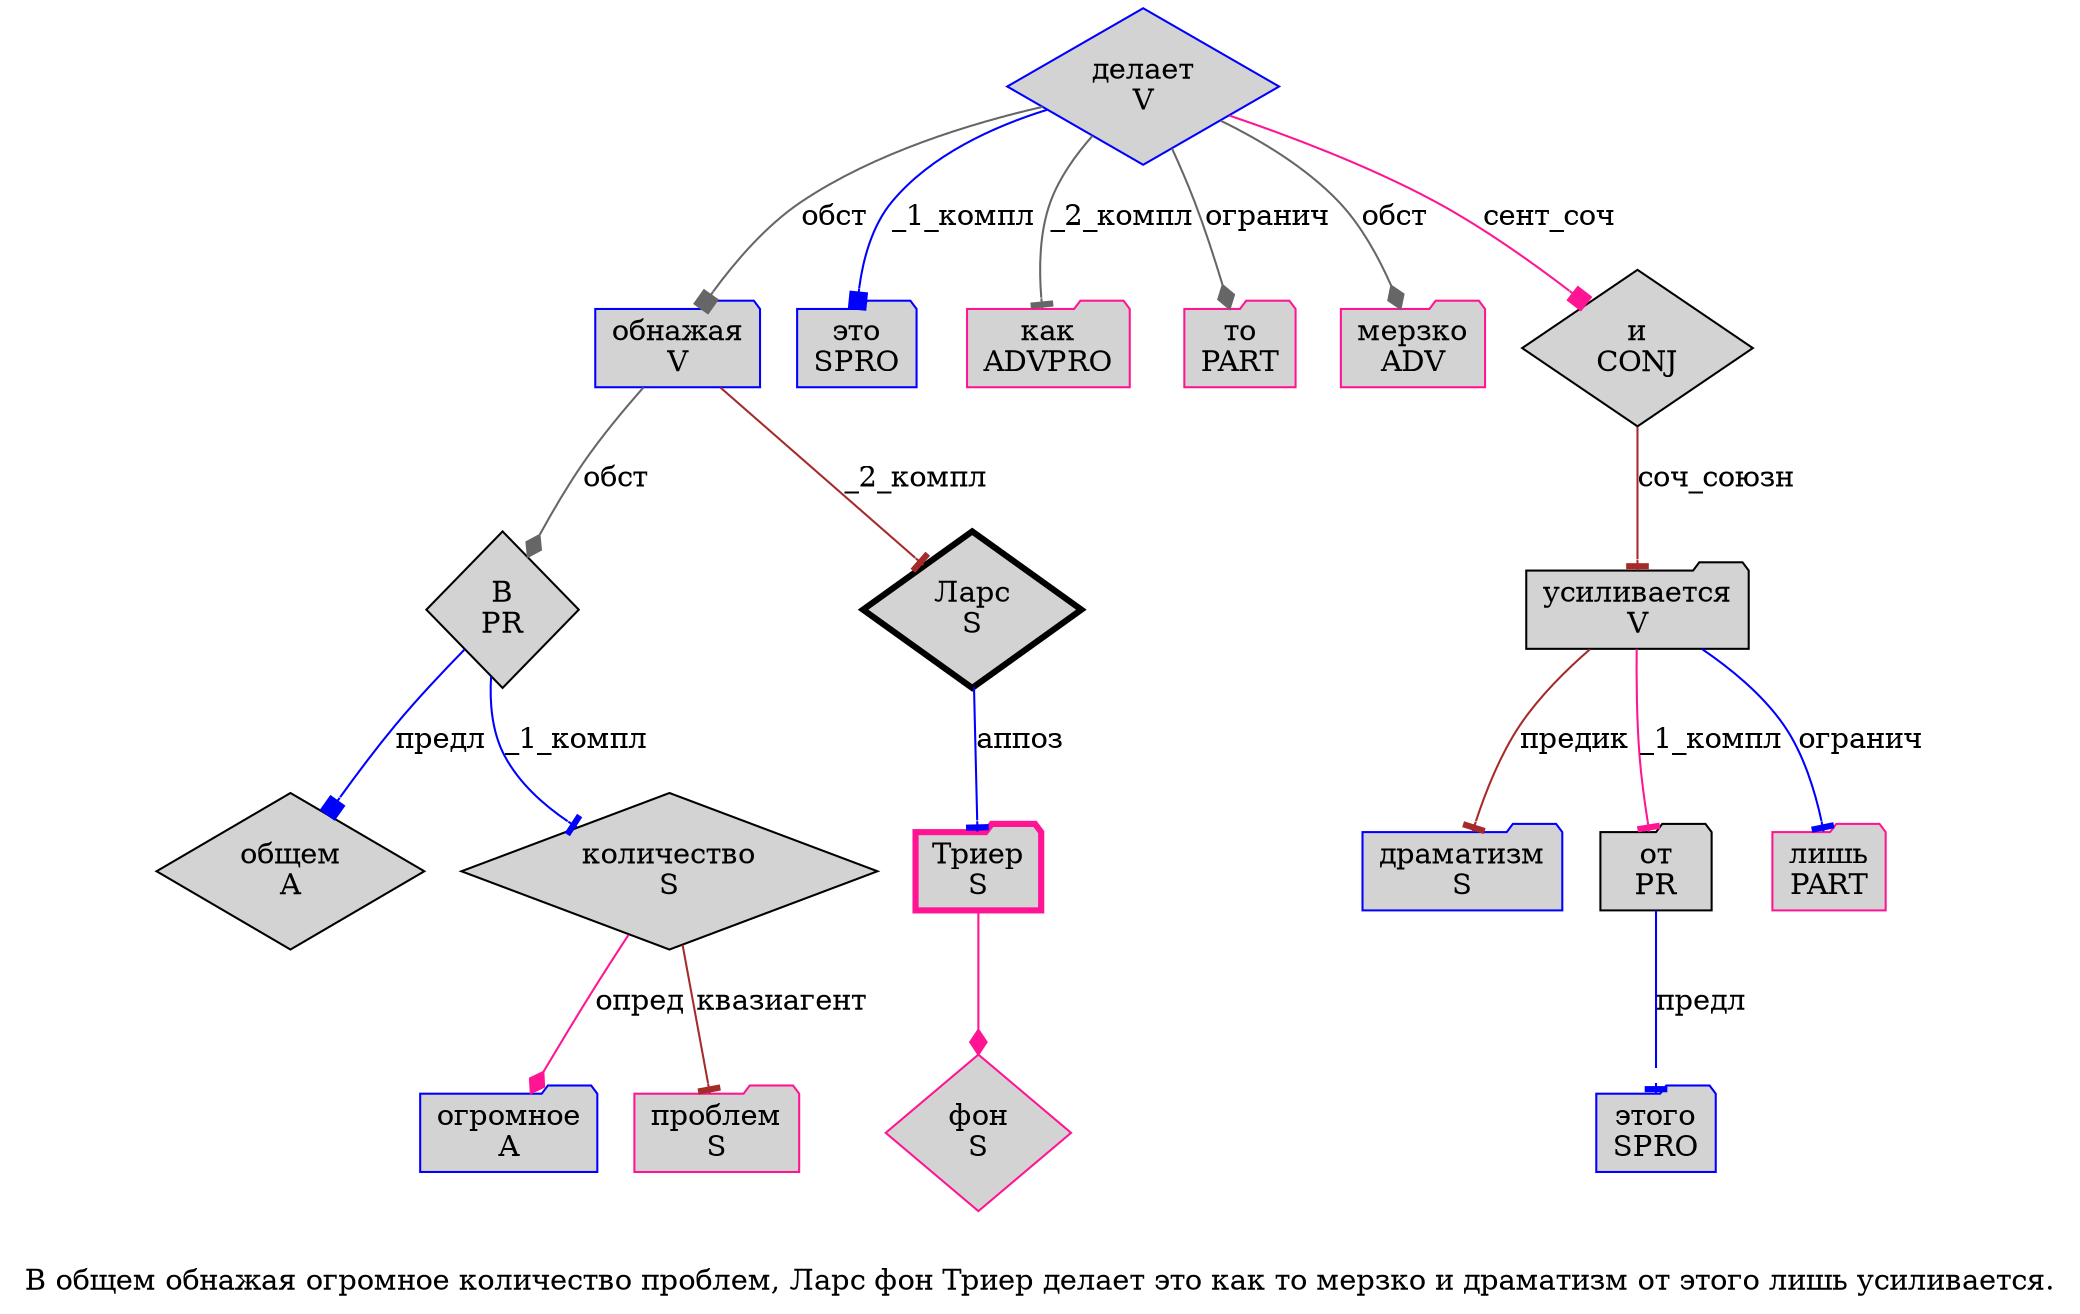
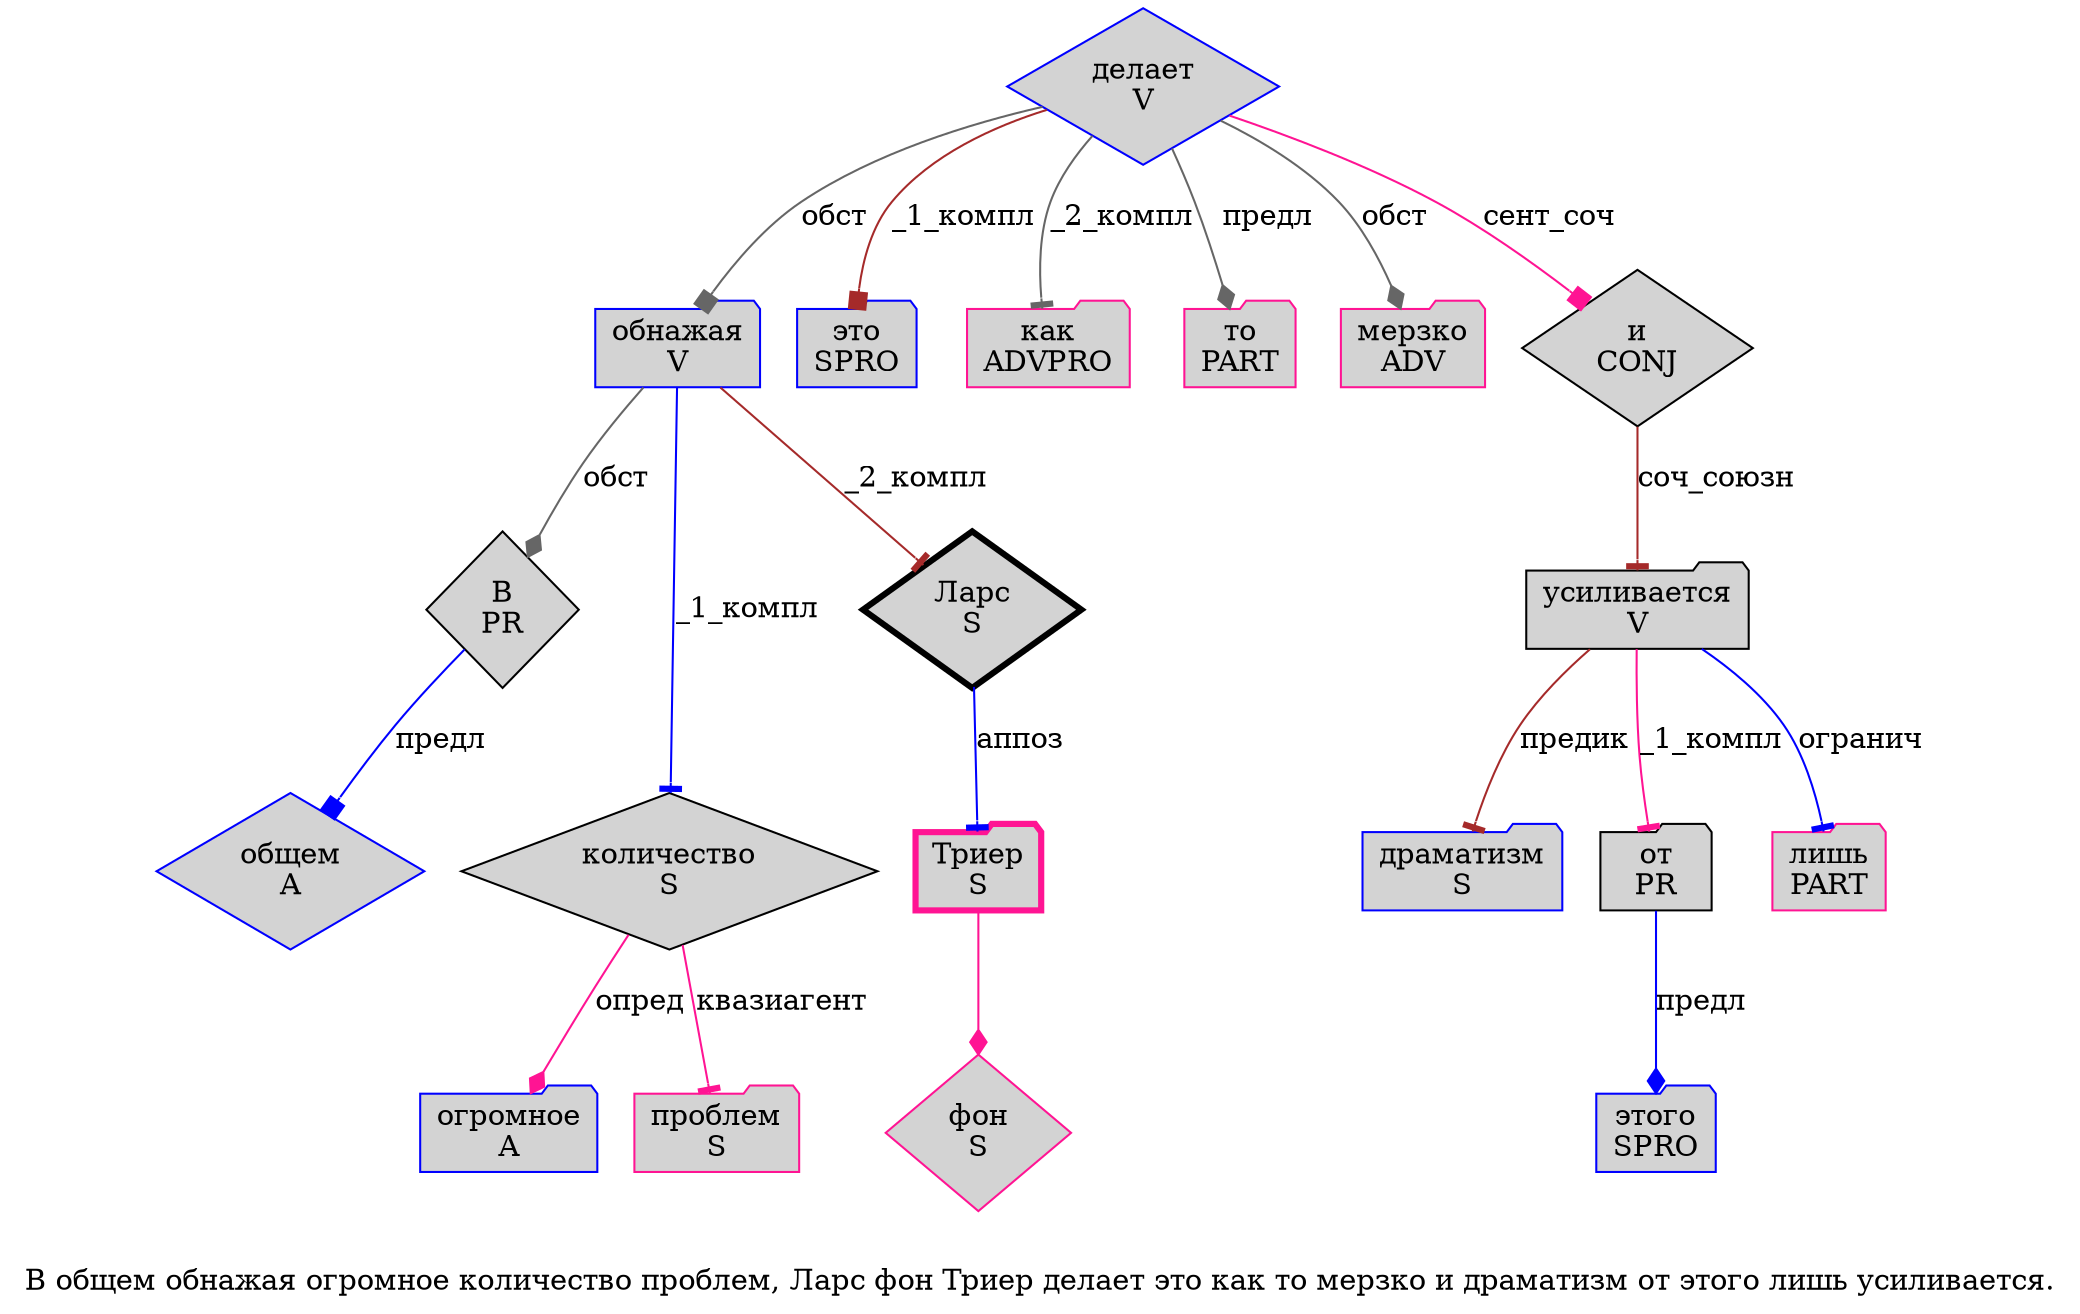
edge "делает V" -> "это SPRO": color blue -> brown
edge "делает V" -> "то PART": label "огранич" -> "предл"
edge "В PR" -> "количество S": now "обнажая V" -> "количество S"
node "общем A": color black -> blue
edge "от PR" -> "этого SPRO": arrowhead tee -> diamond
edge "количество S" -> "проблем S": color brown -> deeppink
